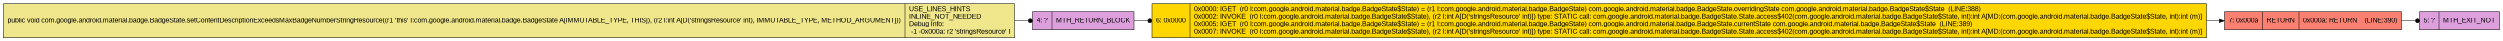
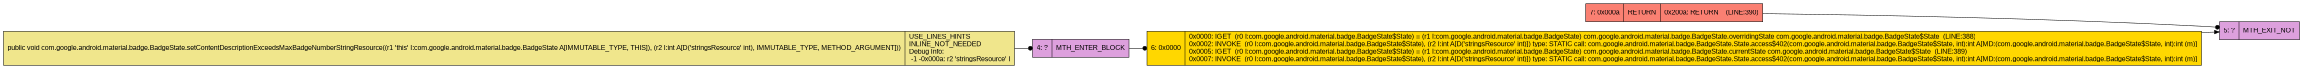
node "4: ?": text "MTH_RETURN_BLOCK" -> "MTH_ENTER_BLOCK"
node "7: 0x000a": text "0x000a: RETURN    (LINE:390)" -> "0x200a: RETURN    (LINE:390)"
edge "6: 0x0000" -> "7: 0x000a": now "6: 0x0000" -> "5: ?"
